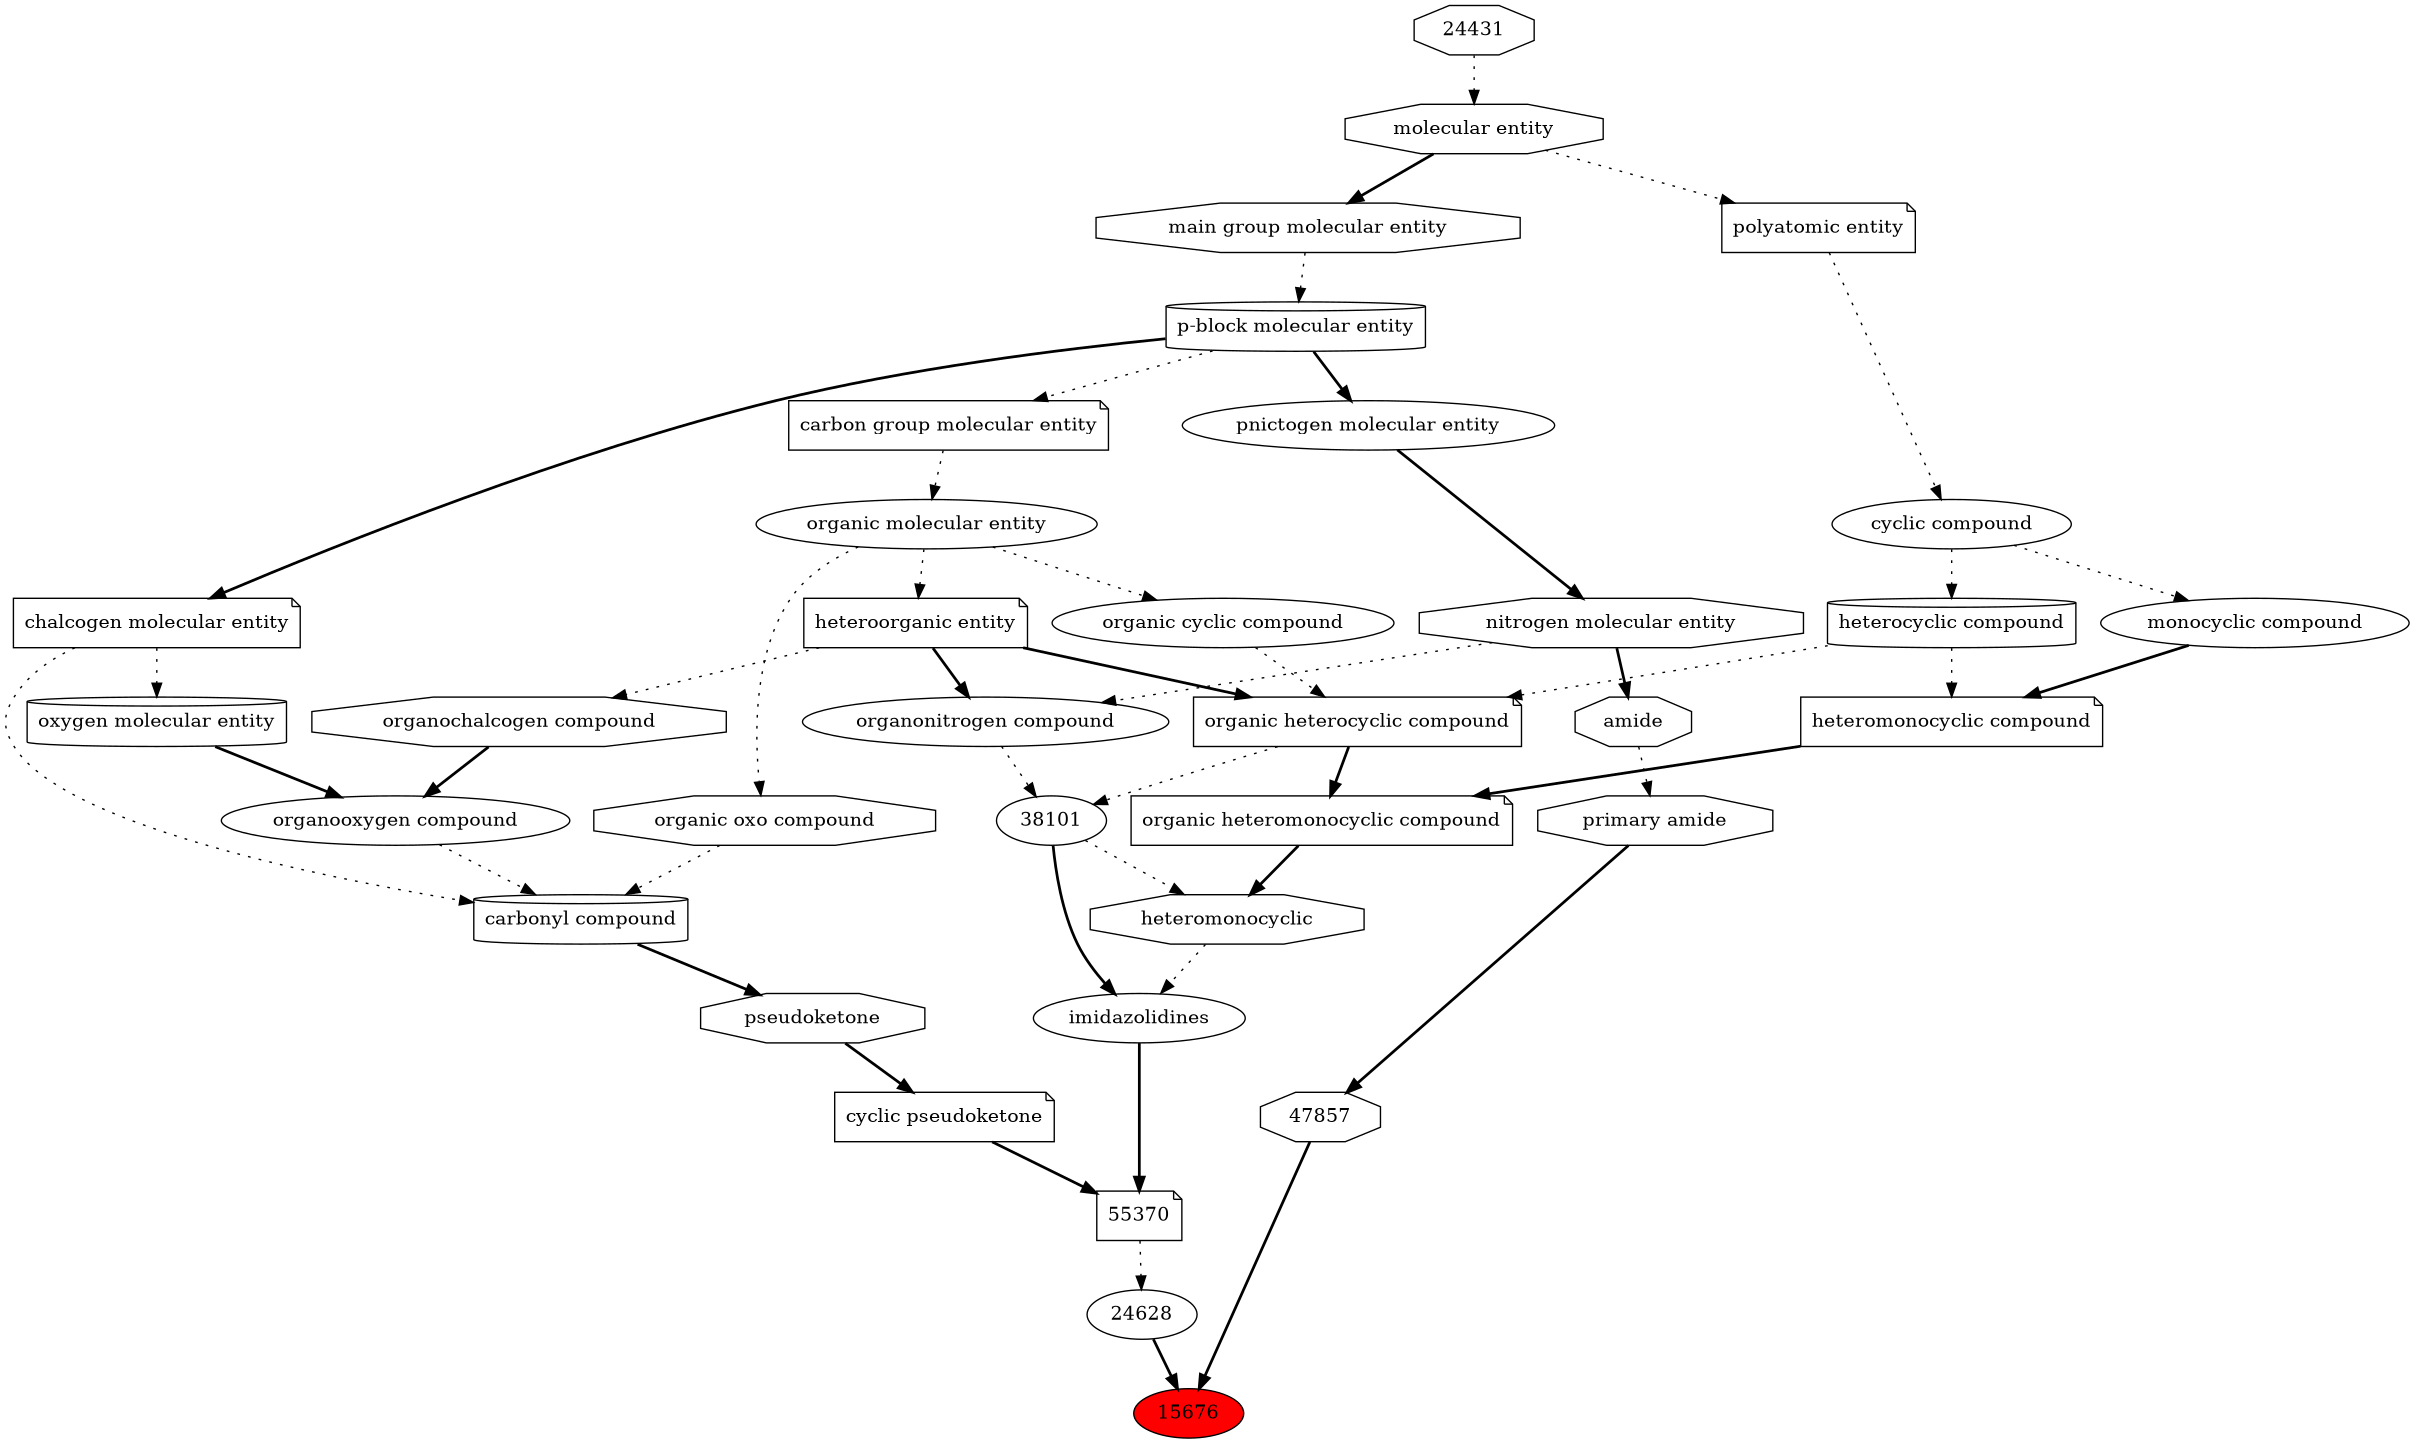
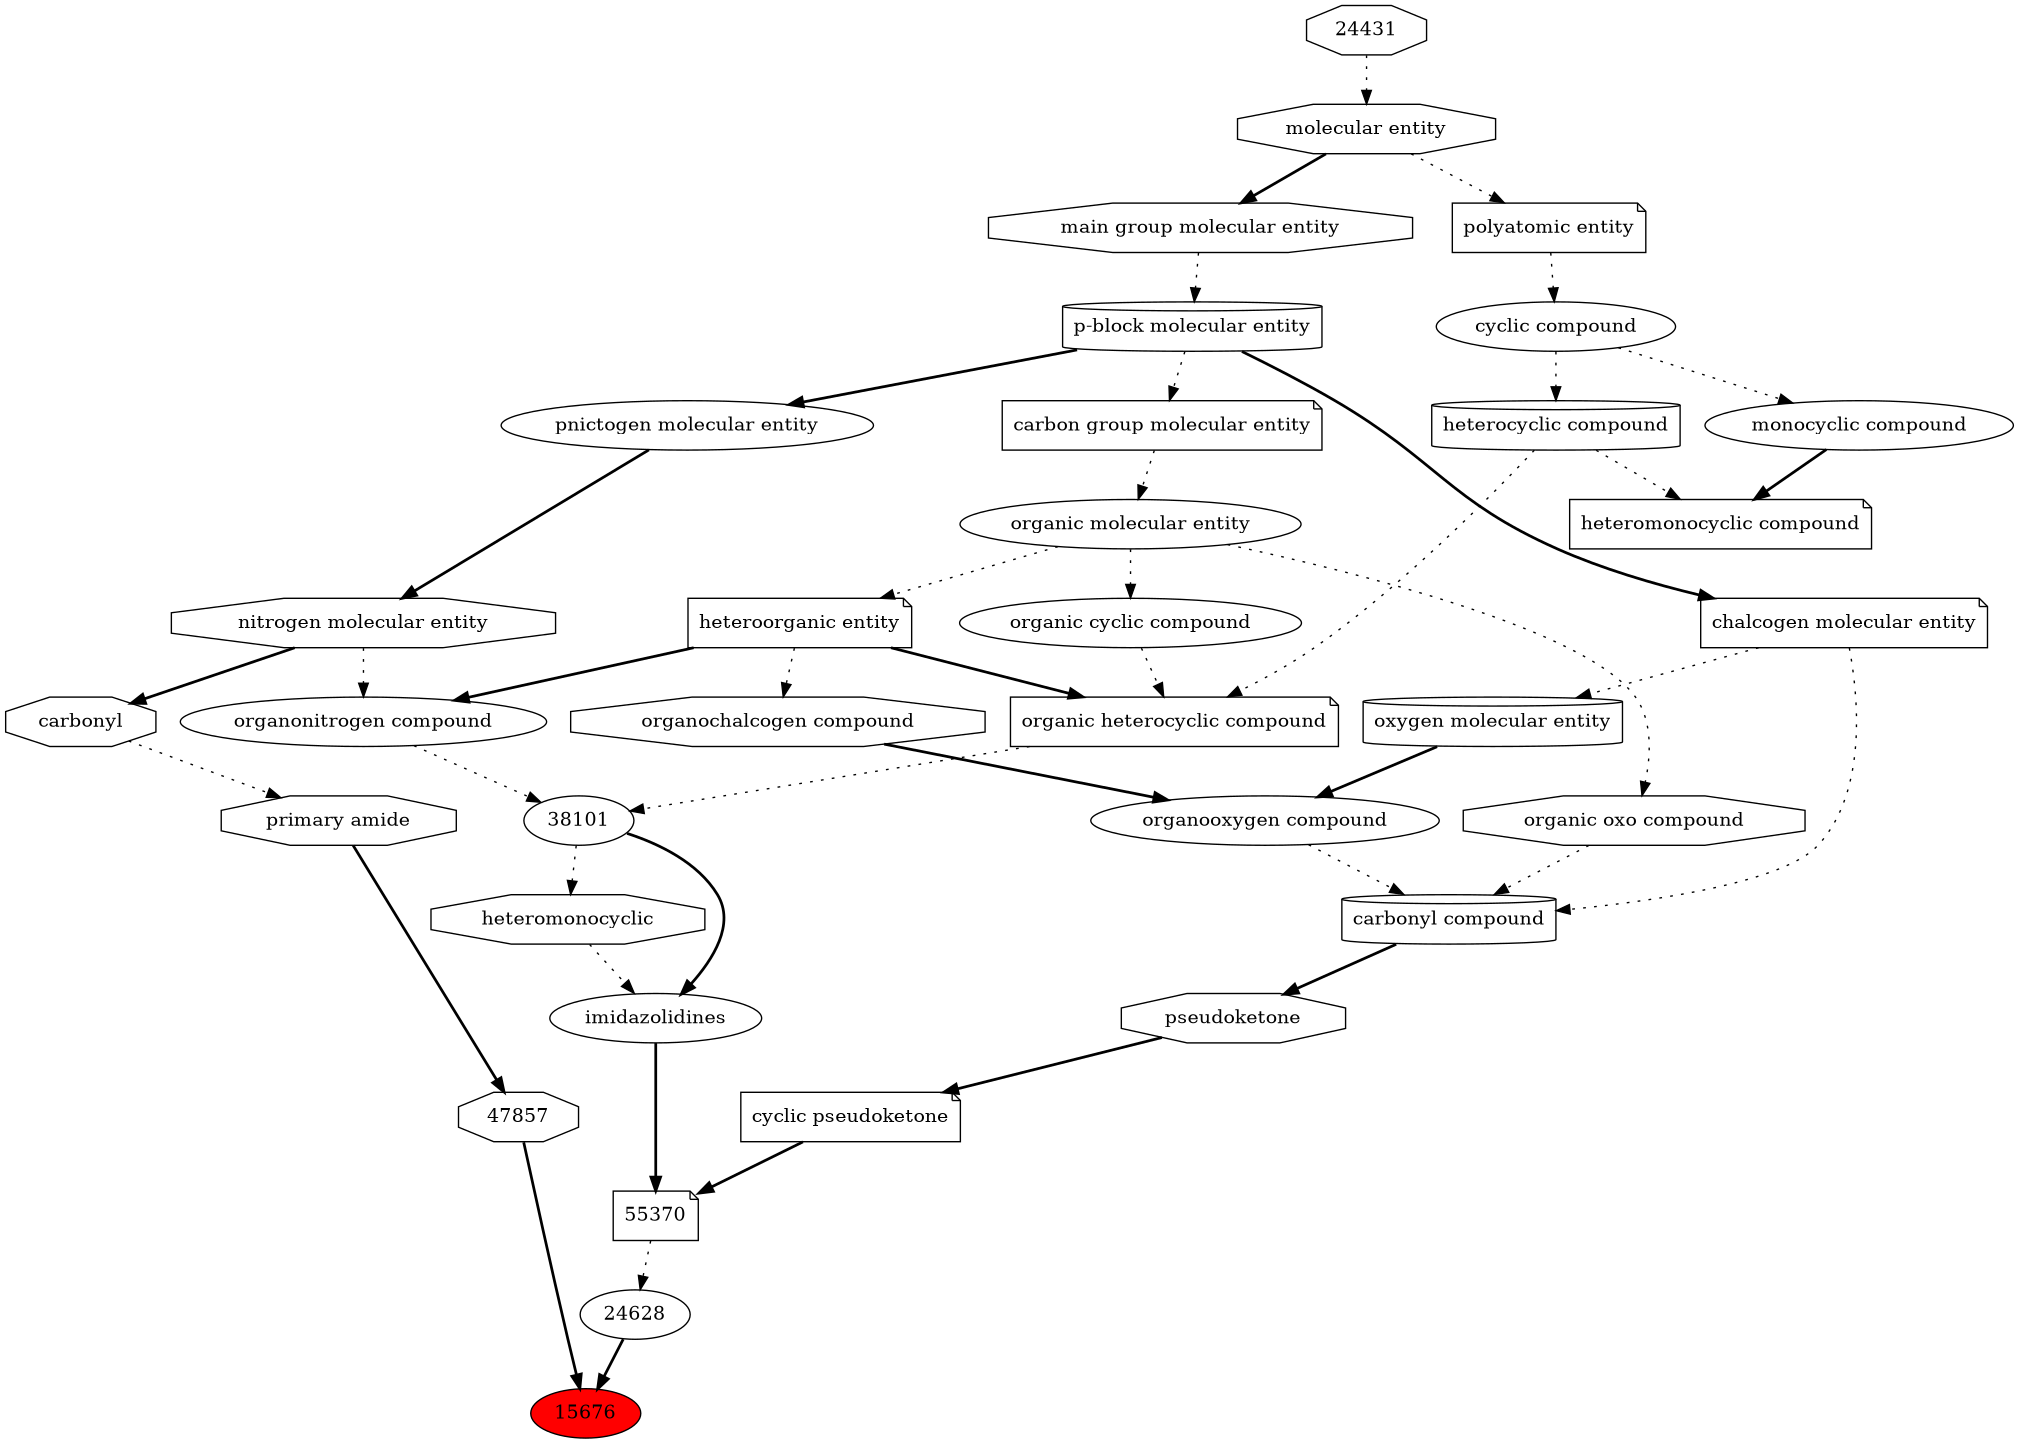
node "amide": label "amide" -> "carbonyl"
node "organic heteromonocyclic compound": removed
